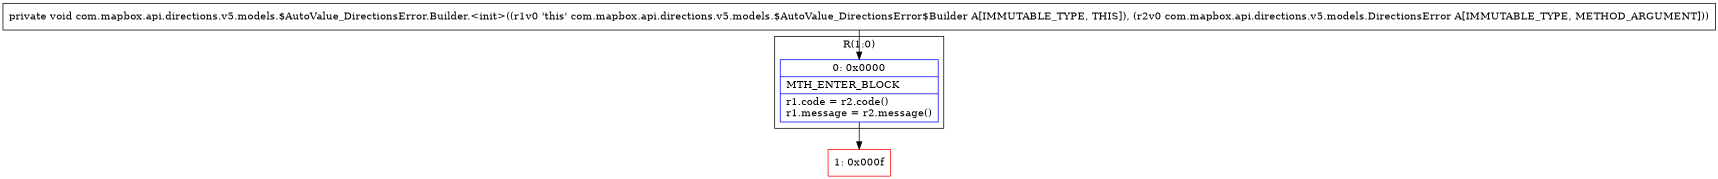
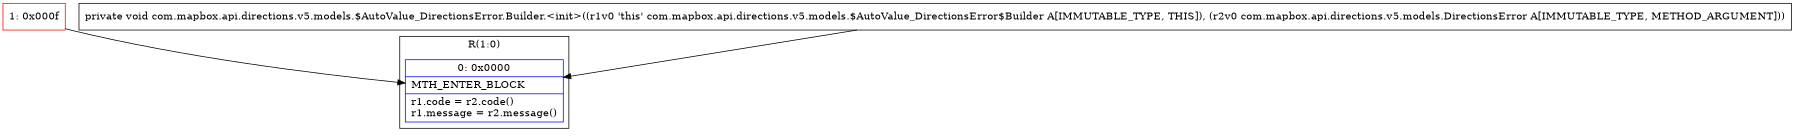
edge "0: 0x0000" -> "1: 0x000f": reversed
